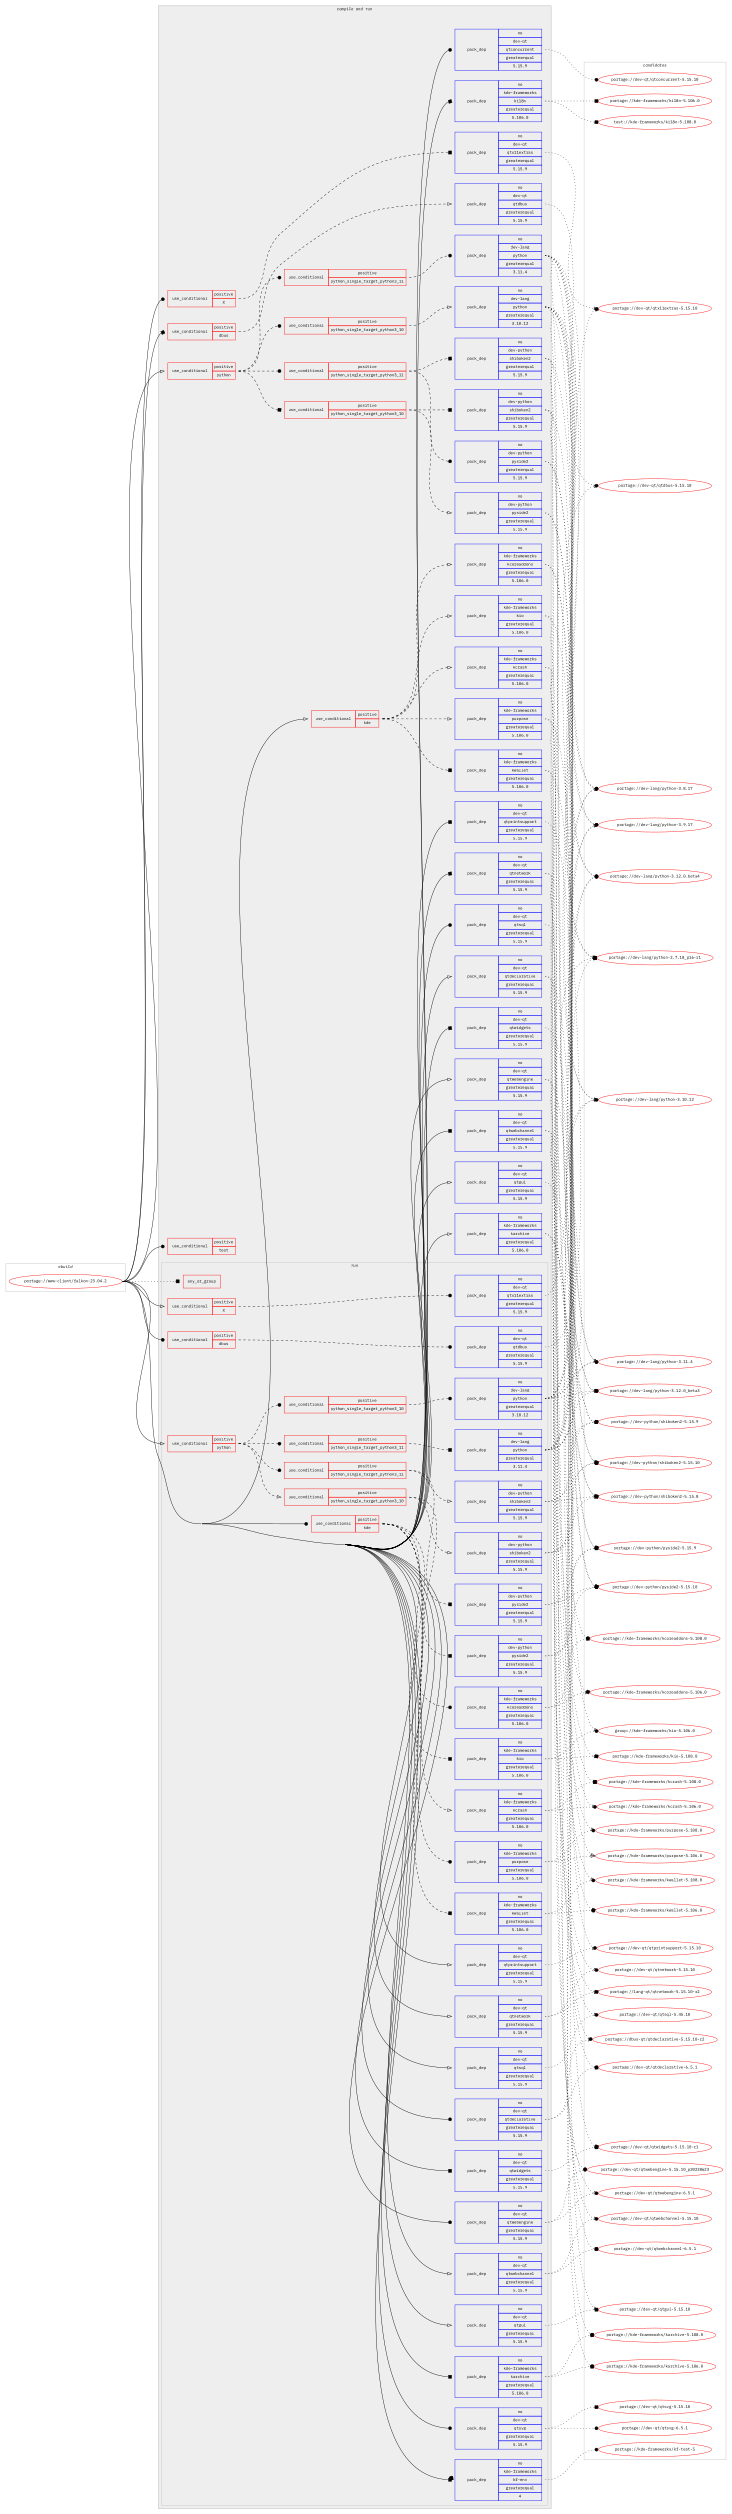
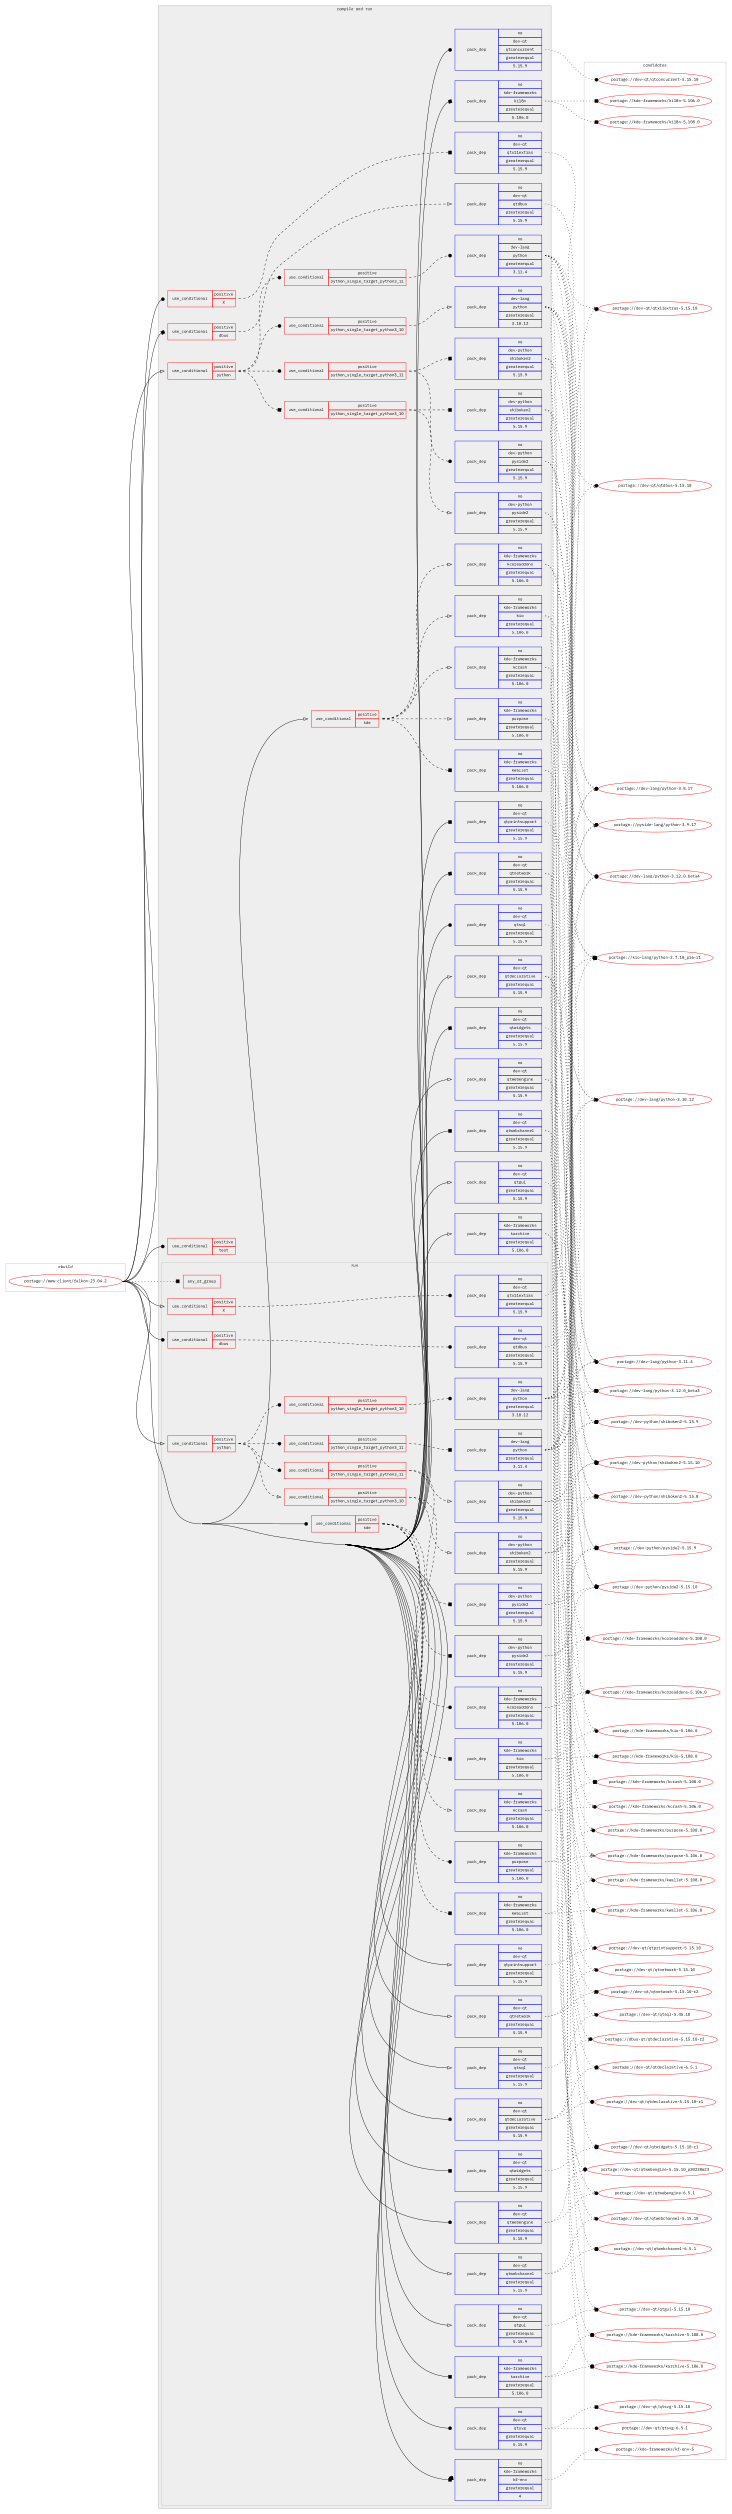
node "test://kde-frameworks/ki18n-5.108.0": label "test://kde-frameworks/ki18n-5.108.0" -> "portage://kde-frameworks/ki18n-5.108.0"
node "portage://dev-lang/python-3.9.17": label "portage://dev-lang/python-3.9.17" -> "portage://pyside-lang/python-3.9.17"
node "portage://dev-lang/python-2.7.18_p16-r1": label "portage://dev-lang/python-2.7.18_p16-r1" -> "portage://kio-lang/python-2.7.18_p16-r1"
node "group://kde-frameworks/kio-5.106.0": label "group://kde-frameworks/kio-5.106.0" -> "portage://kde-frameworks/kio-5.106.0"
node "portage://lang-qt/qtnetwork-5.15.10-r2": label "portage://lang-qt/qtnetwork-5.15.10-r2" -> "portage://dev-qt/qtnetwork-5.15.10-r2"
node "portage://dev-qt/qtdeclarative-5.15.10-r1": added
node "portage://kde-frameworks/kf-test-5": label "portage://kde-frameworks/kf-test-5" -> "portage://kde-frameworks/kf-env-5"
